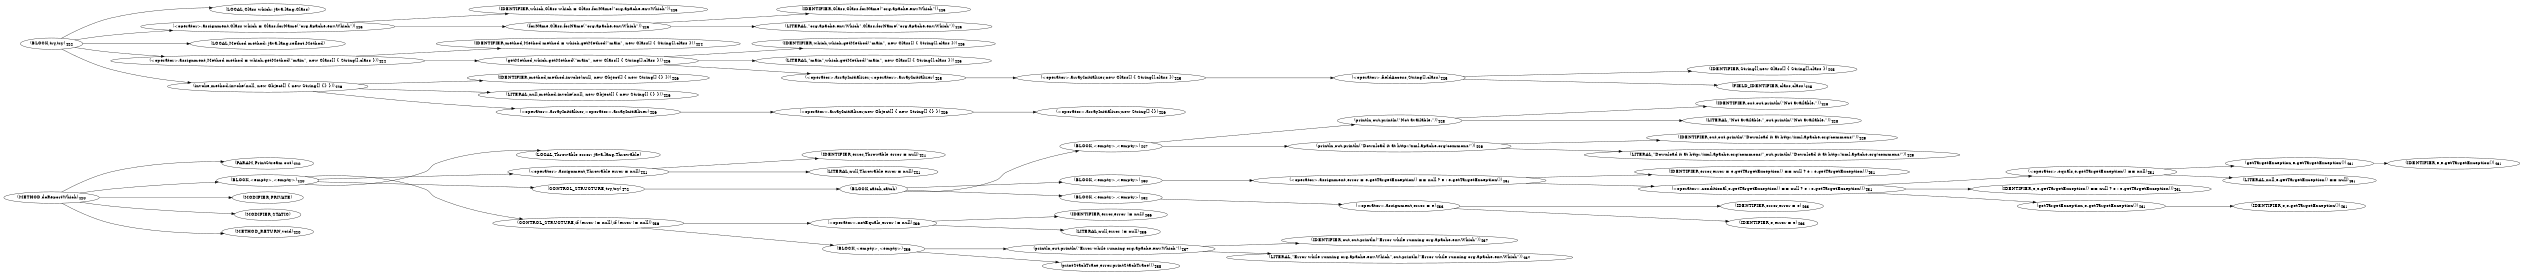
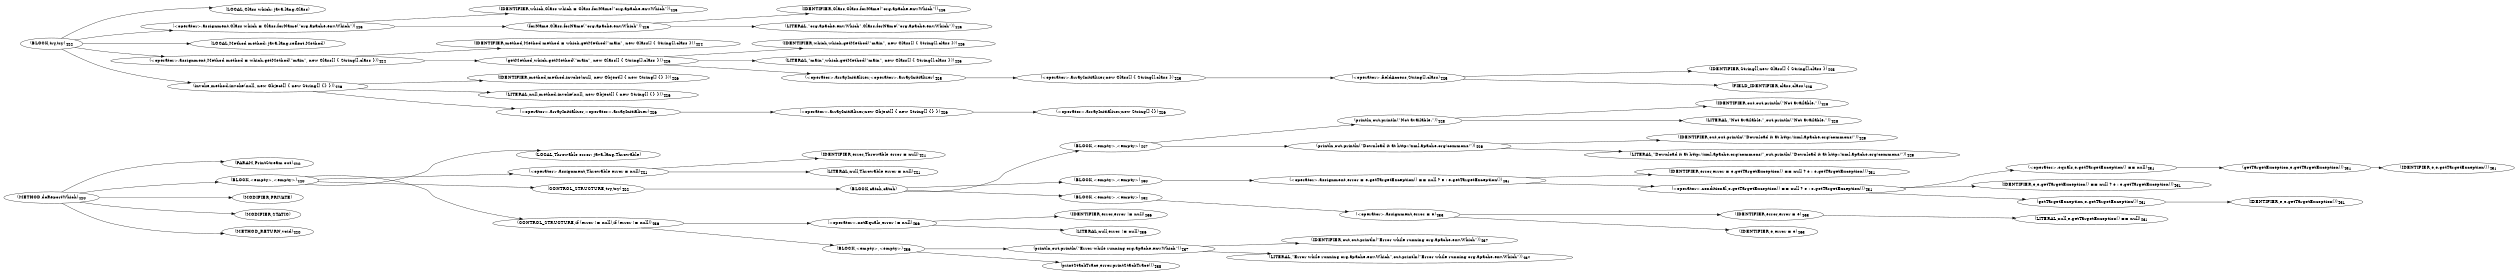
edge "(<operator>.equals,e.getTargetException() == null)" -> "(LITERAL,null,e.getTargetException() == null)": now "(IDENTIFIER,error,error = e)" -> "(LITERAL,null,e.getTargetException() == null)"
node "(CONTROL_STRUCTURE,try,try)": text "472" -> "422"
